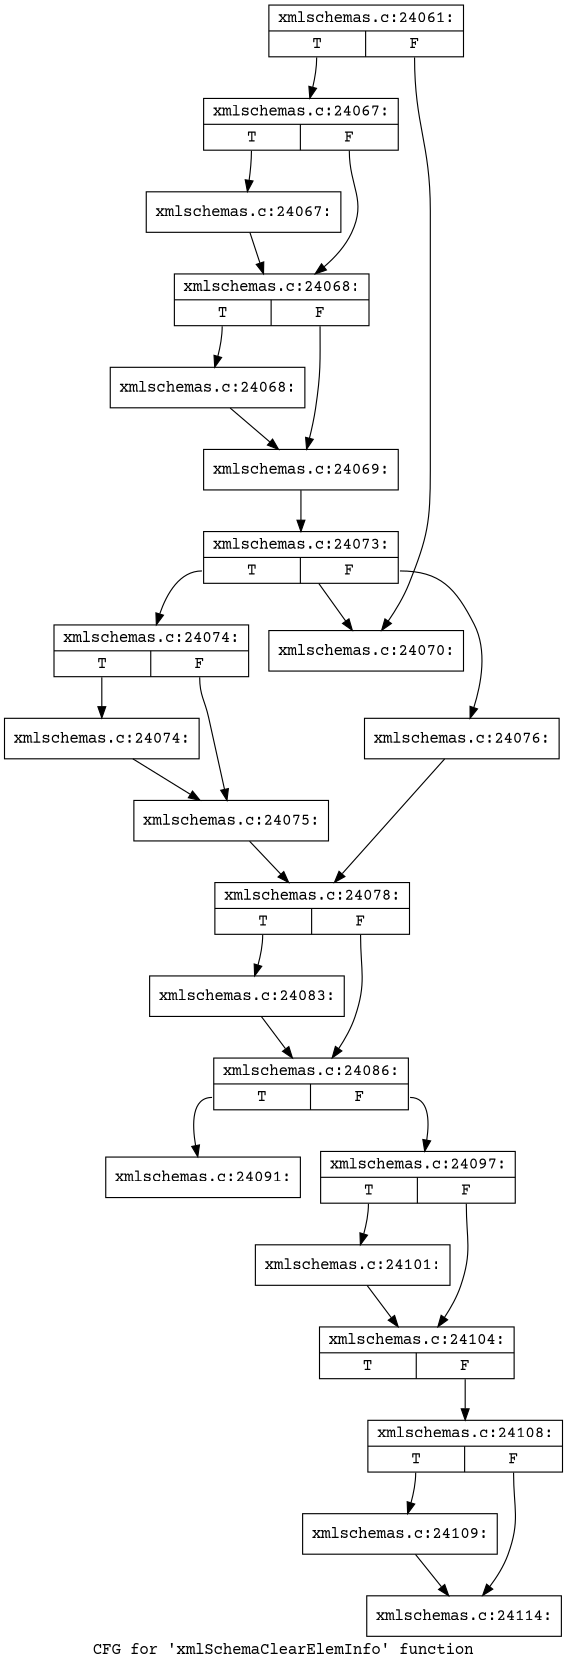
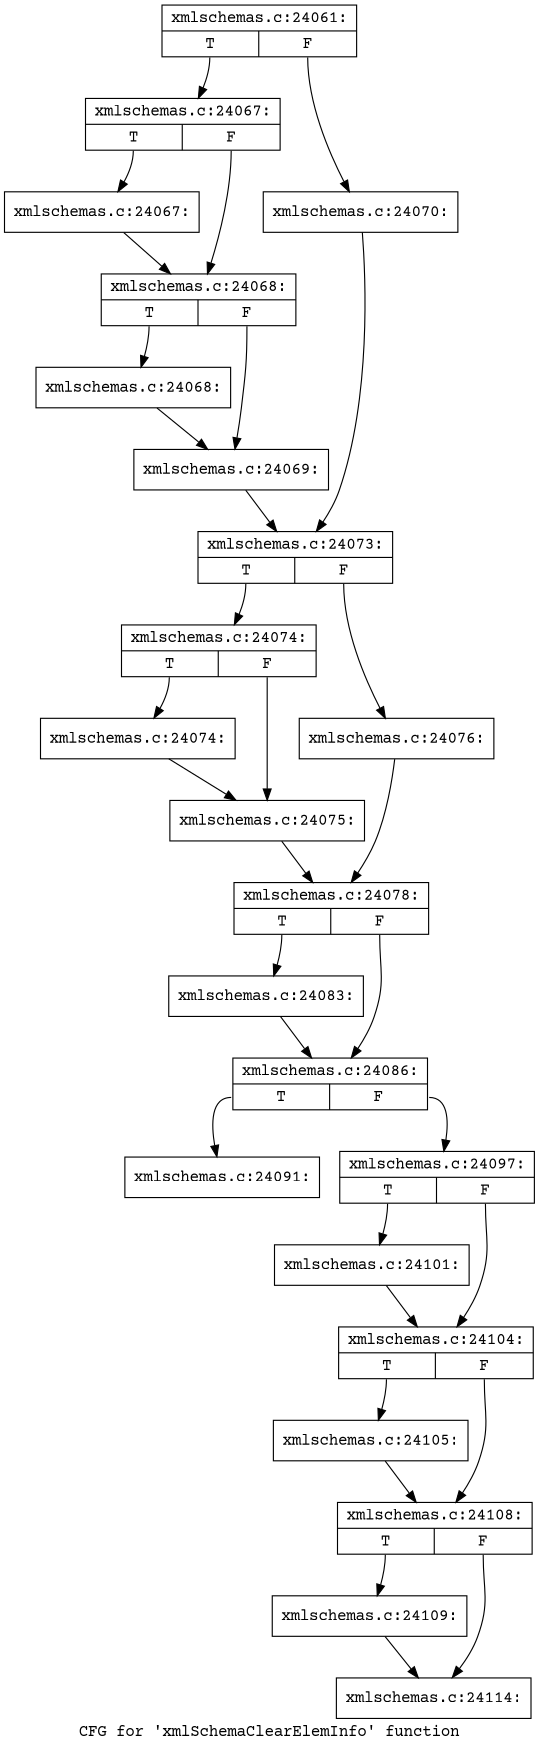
edge "xmlschemas.c:24073:" -> "xmlschemas.c:24070:": reversed
node "xmlschemas.c:24105:": added
